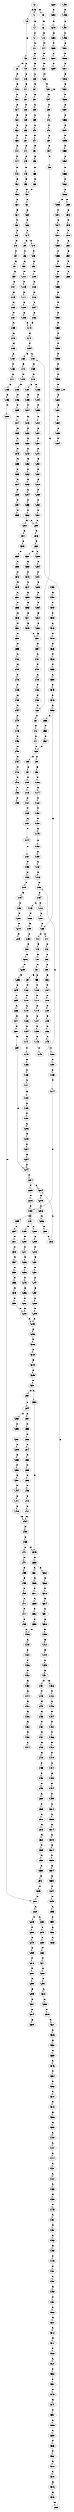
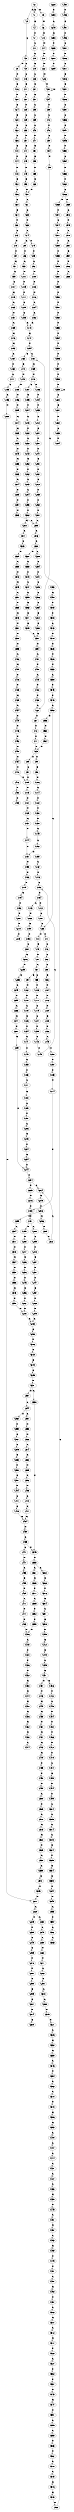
edge "S470" -> "S476": now "S470" -> "S105"
edge "S152" -> "S159": now "S152" -> "S151"
edge "S359" -> "S367": added, label "G"
